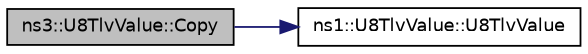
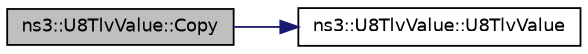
node "ns1::U8TlvValue::U8TlvValue": label "ns1::U8TlvValue::U8TlvValue" -> "ns3::U8TlvValue::U8TlvValue"
